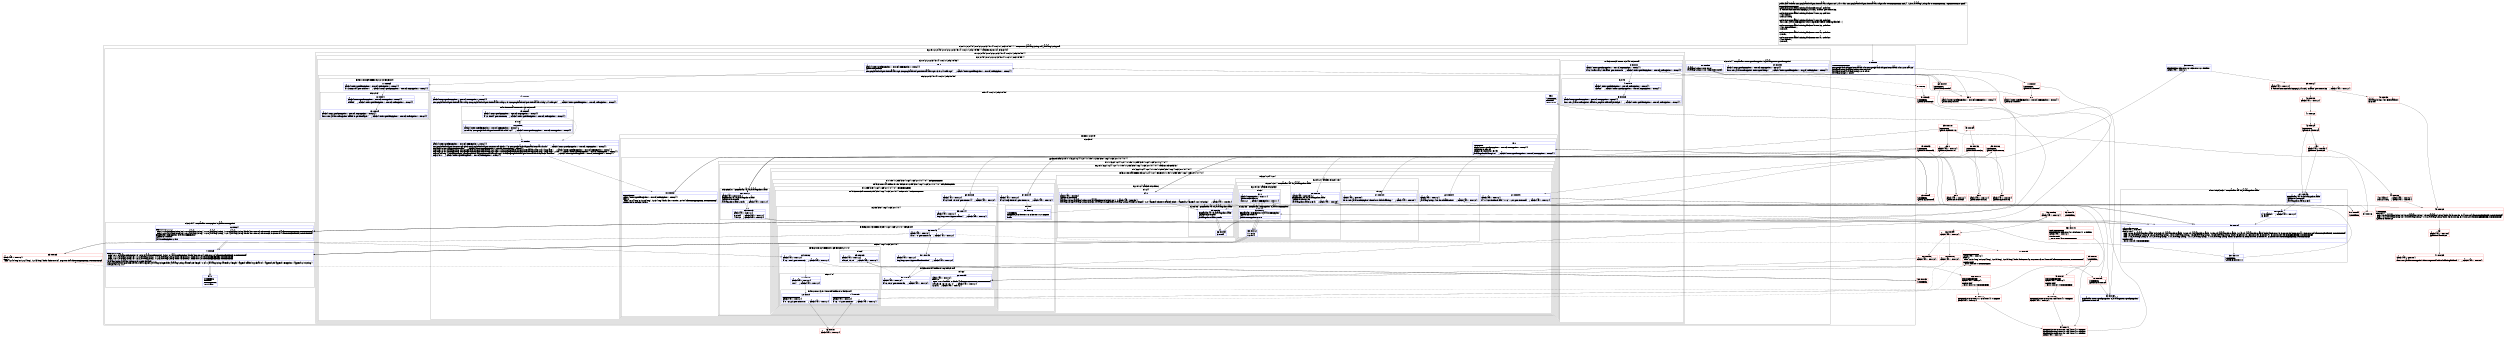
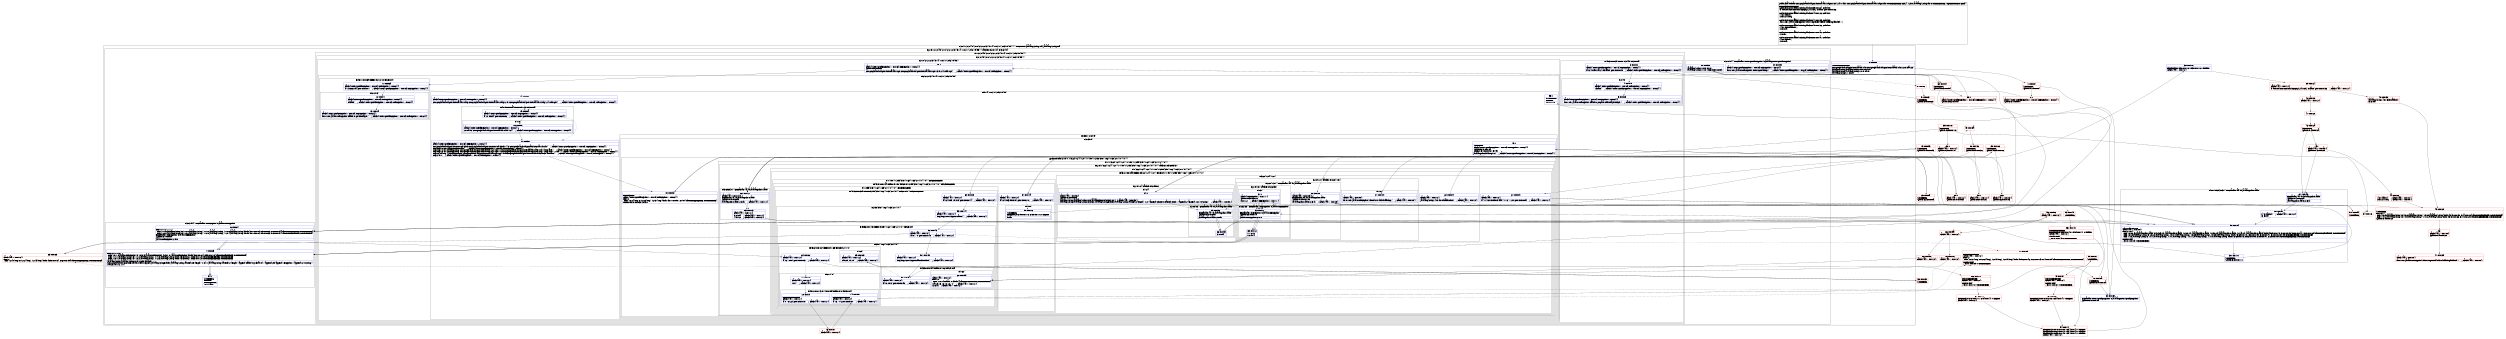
node "95: ?": text "SYNTHETIC" -> "IMMUTABLE"
node "53: 0x0140": text "THIS_GENERATE" -> "DONT_GENERATE"
